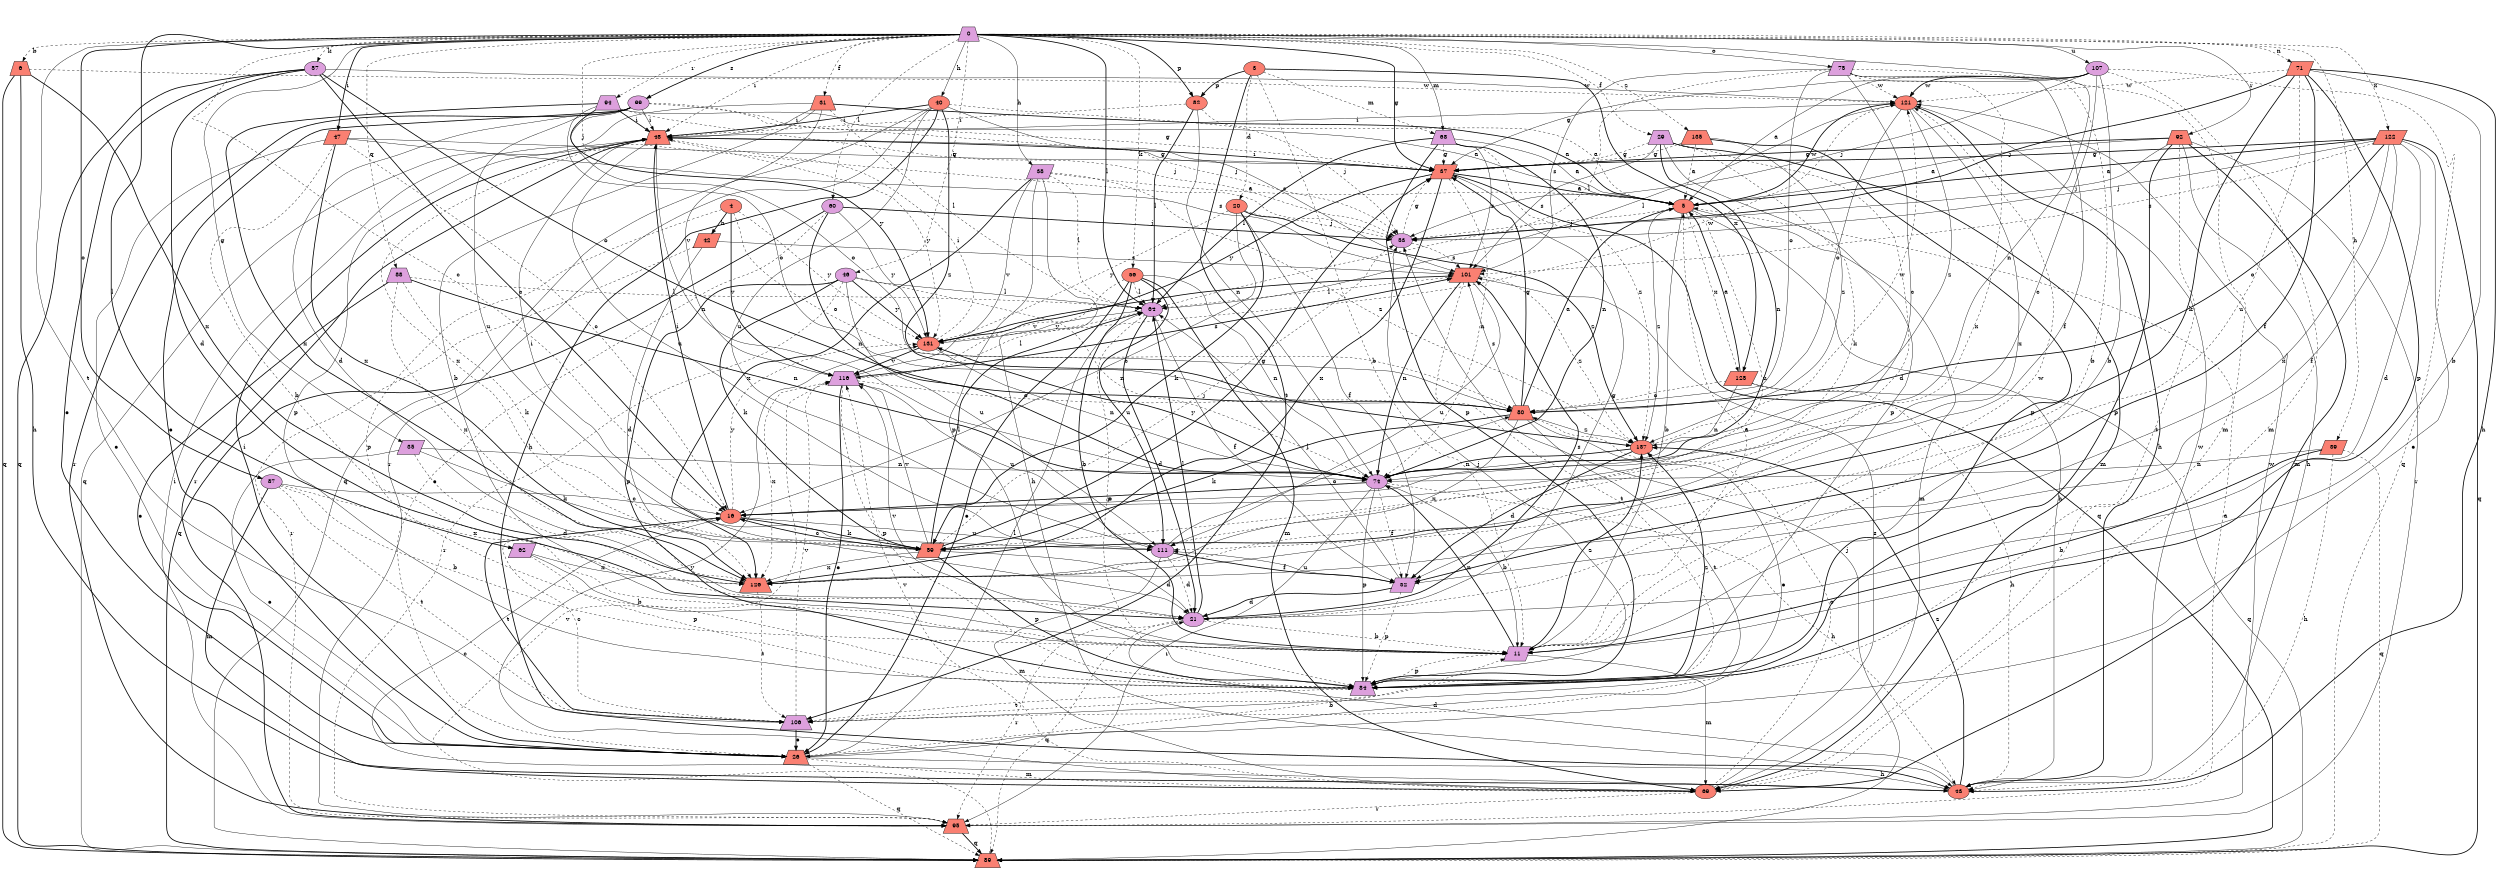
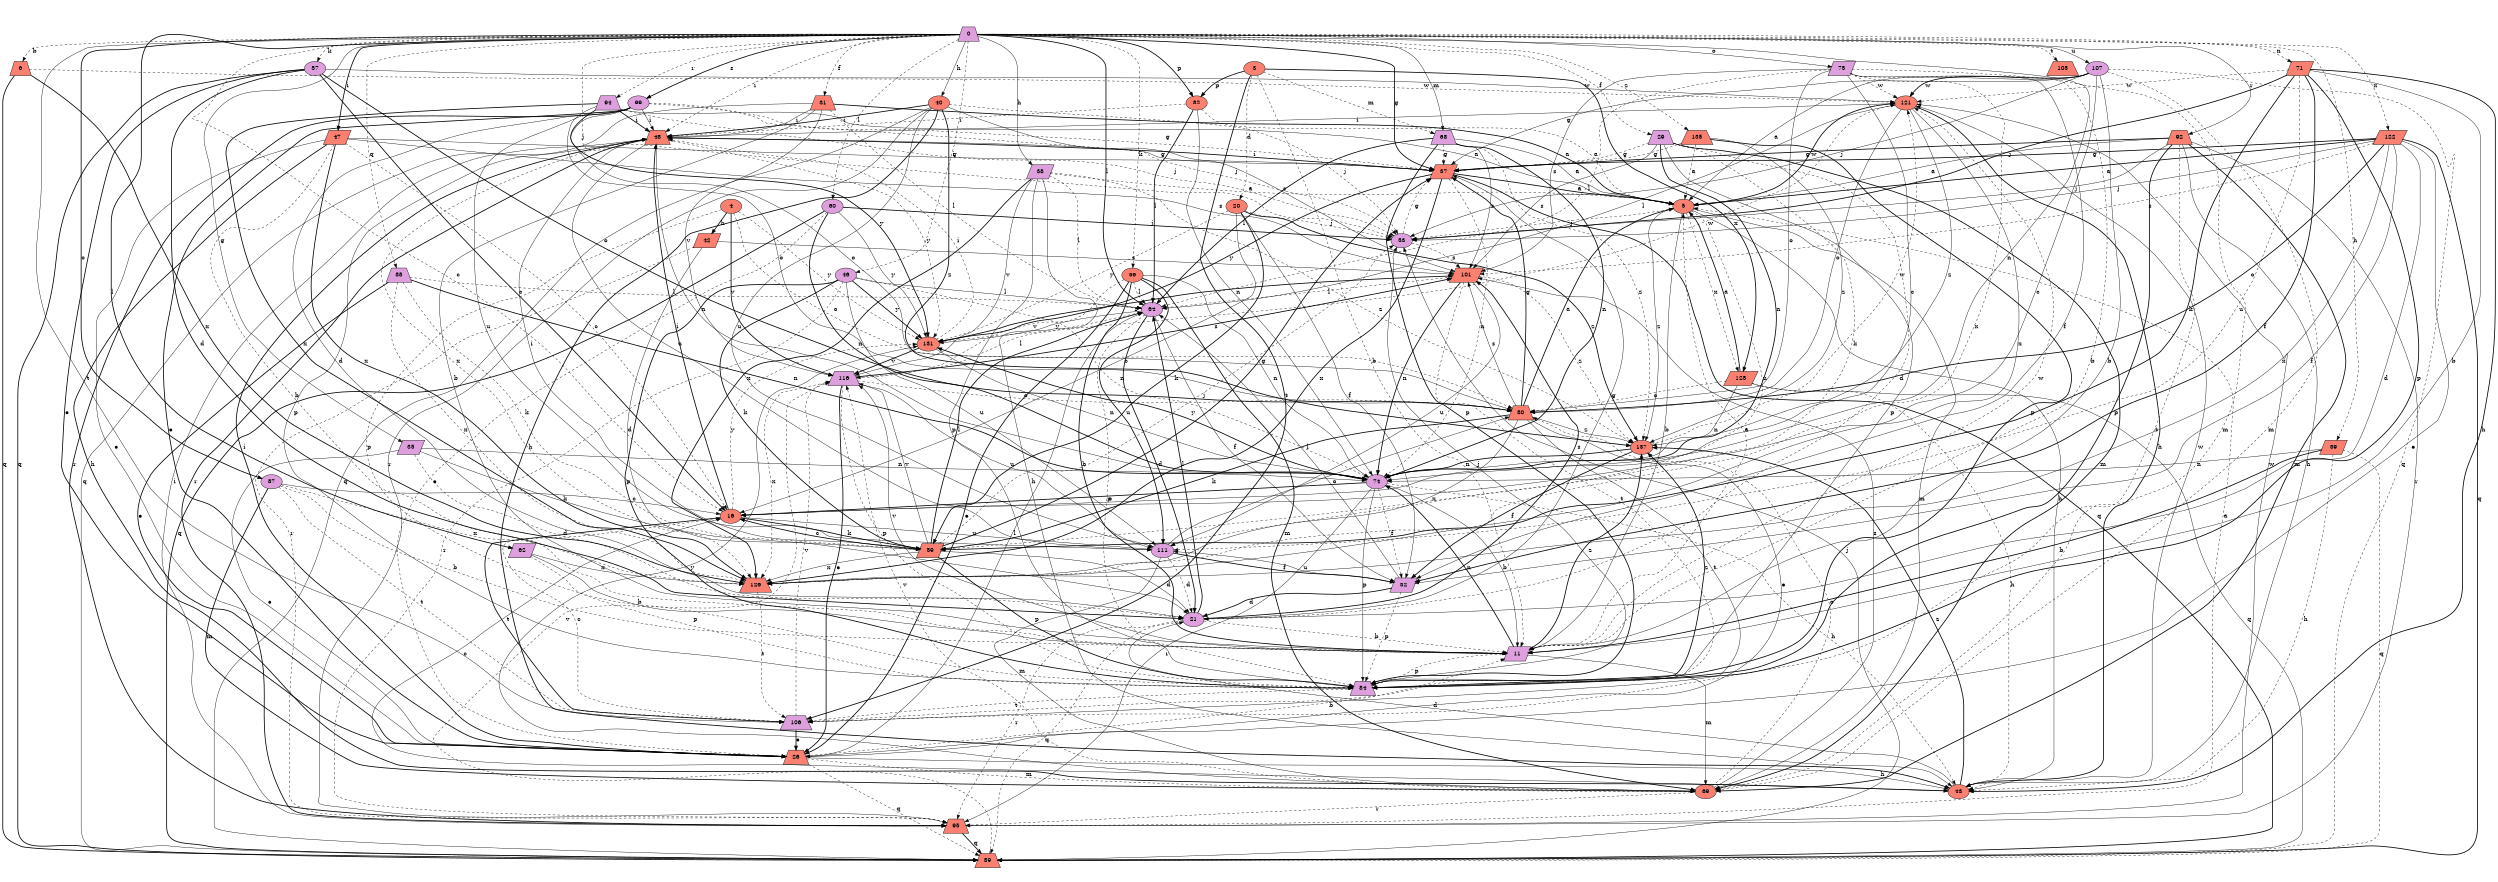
node "105": added
edge "137" -> "32": label "d" -> "f"
edge "6" -> "43": now "47" -> "43"
